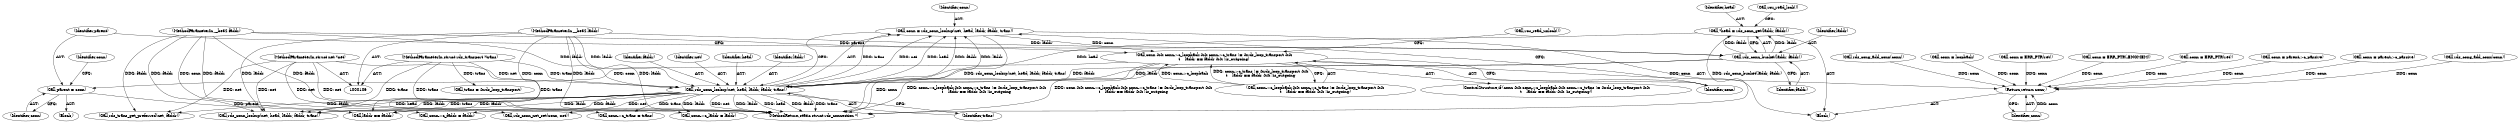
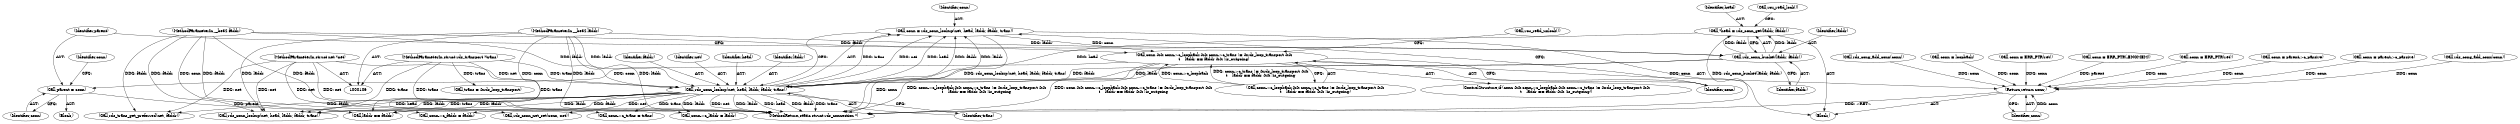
edge "(MethodParameterIn,__be32 faddr)" -> "(Call,rds_conn_bucket(laddr, faddr))": label "DDG: parent" -> "DDG: faddr"
edge "(Call,conn = ERR_PTR(-ENOMEM))" -> "(Return,return conn;)": label "DDG: conn" -> "DDG: parent"
edge "(Return,return conn;)" -> "(MethodReturn,static struct rds_connection *)": added, label "DDG: <RET>"
